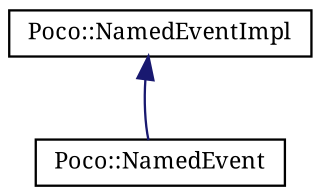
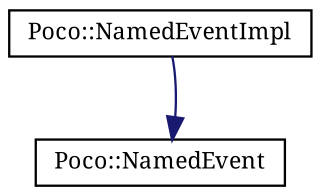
edge "Poco::NamedEvent" -> "Poco::NamedEventImpl": reversed
